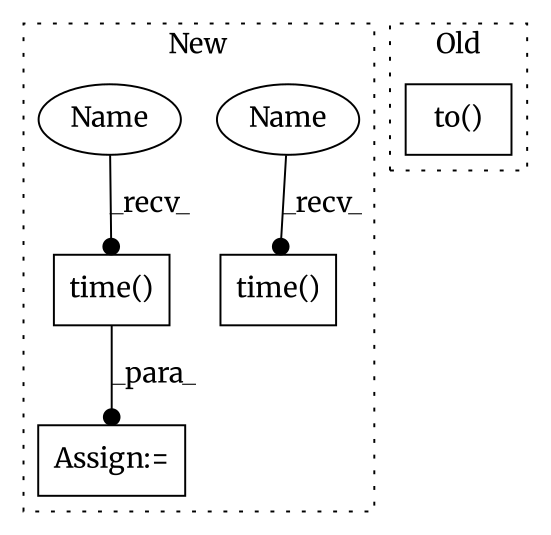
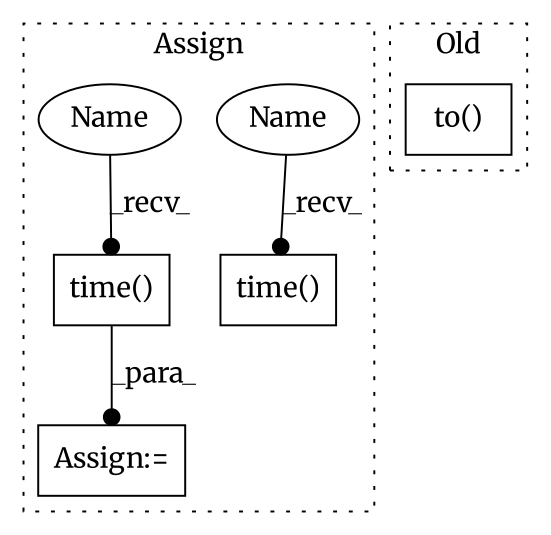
cluster "New": label "New" -> "Assign"
